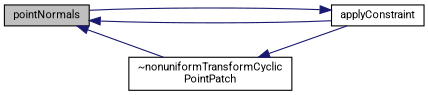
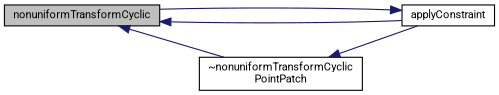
node "pointNormals": label "pointNormals" -> "nonuniformTransformCyclic"
